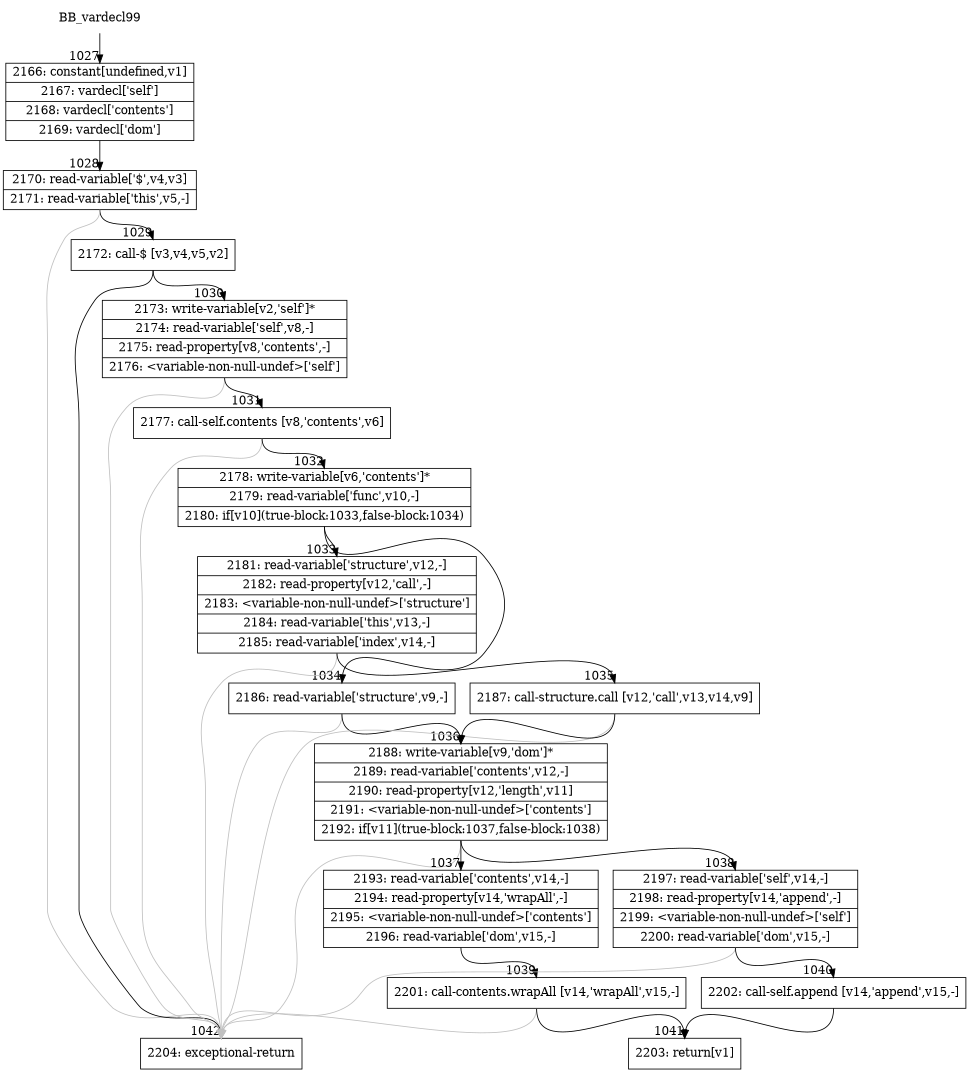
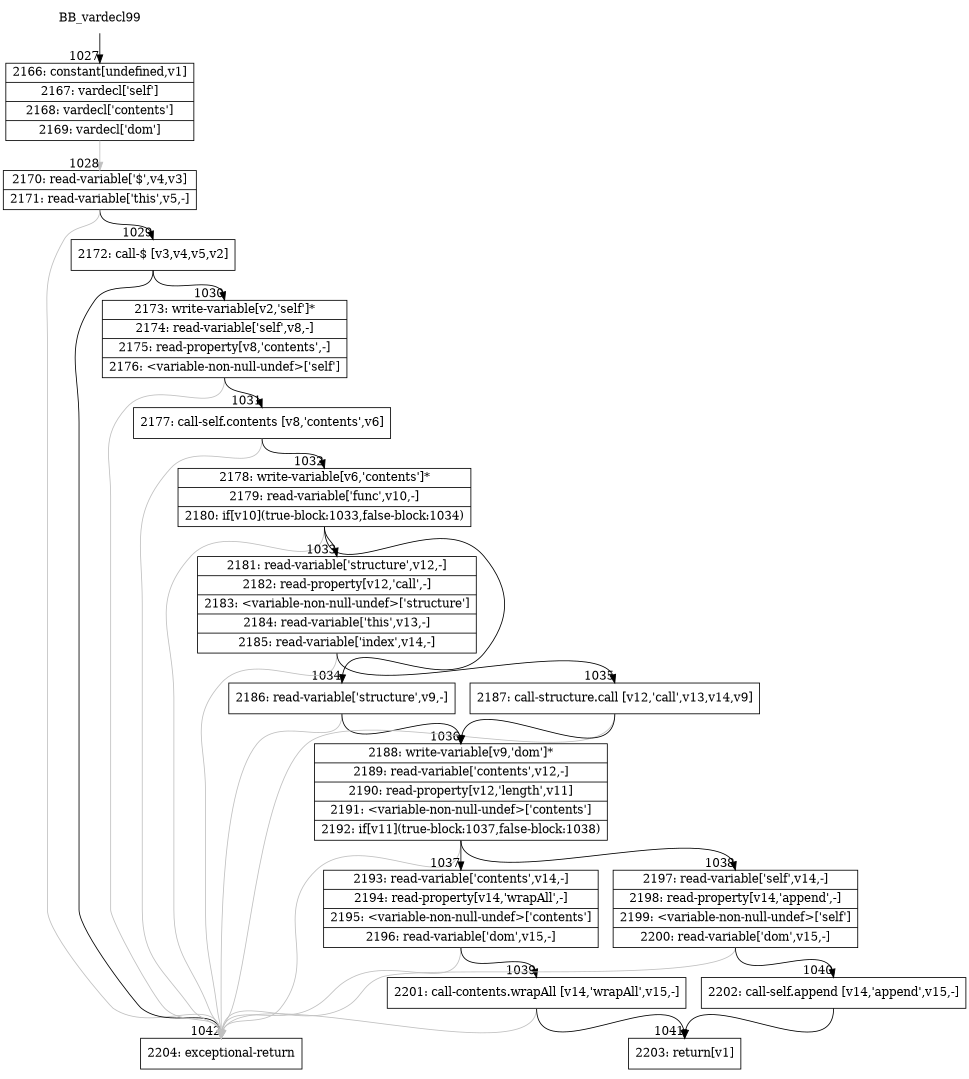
edge "2166: constant[undefined,v1]" -> "2170: read-variable['$',v4,v3]": color black -> gray
edge "2178: write-variable[v6,'contents']*" -> "2204: exceptional-return": added
edge "2193: read-variable['contents',v14,-]" -> "2204: exceptional-return": added
